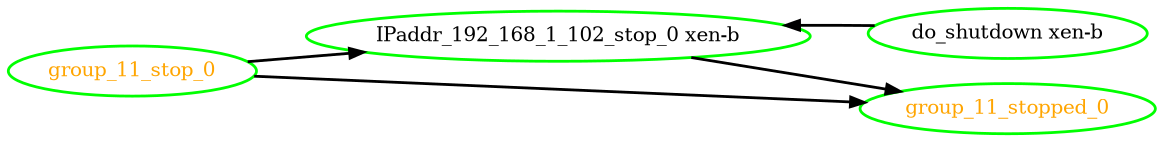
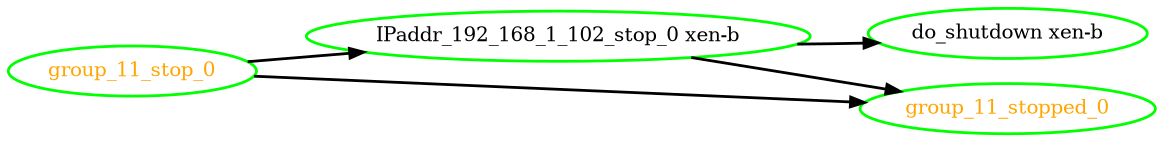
edge "do_shutdown xen-b" -> "IPaddr_192_168_1_102_stop_0 xen-b": reversed
